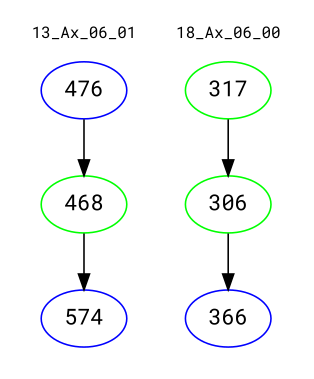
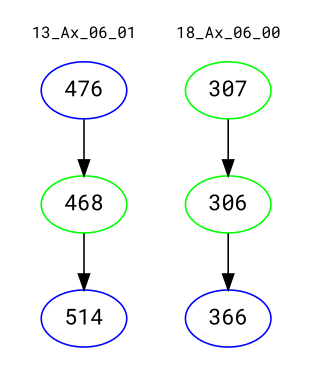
node "317": label "317" -> "307"
node "574": label "574" -> "514"
